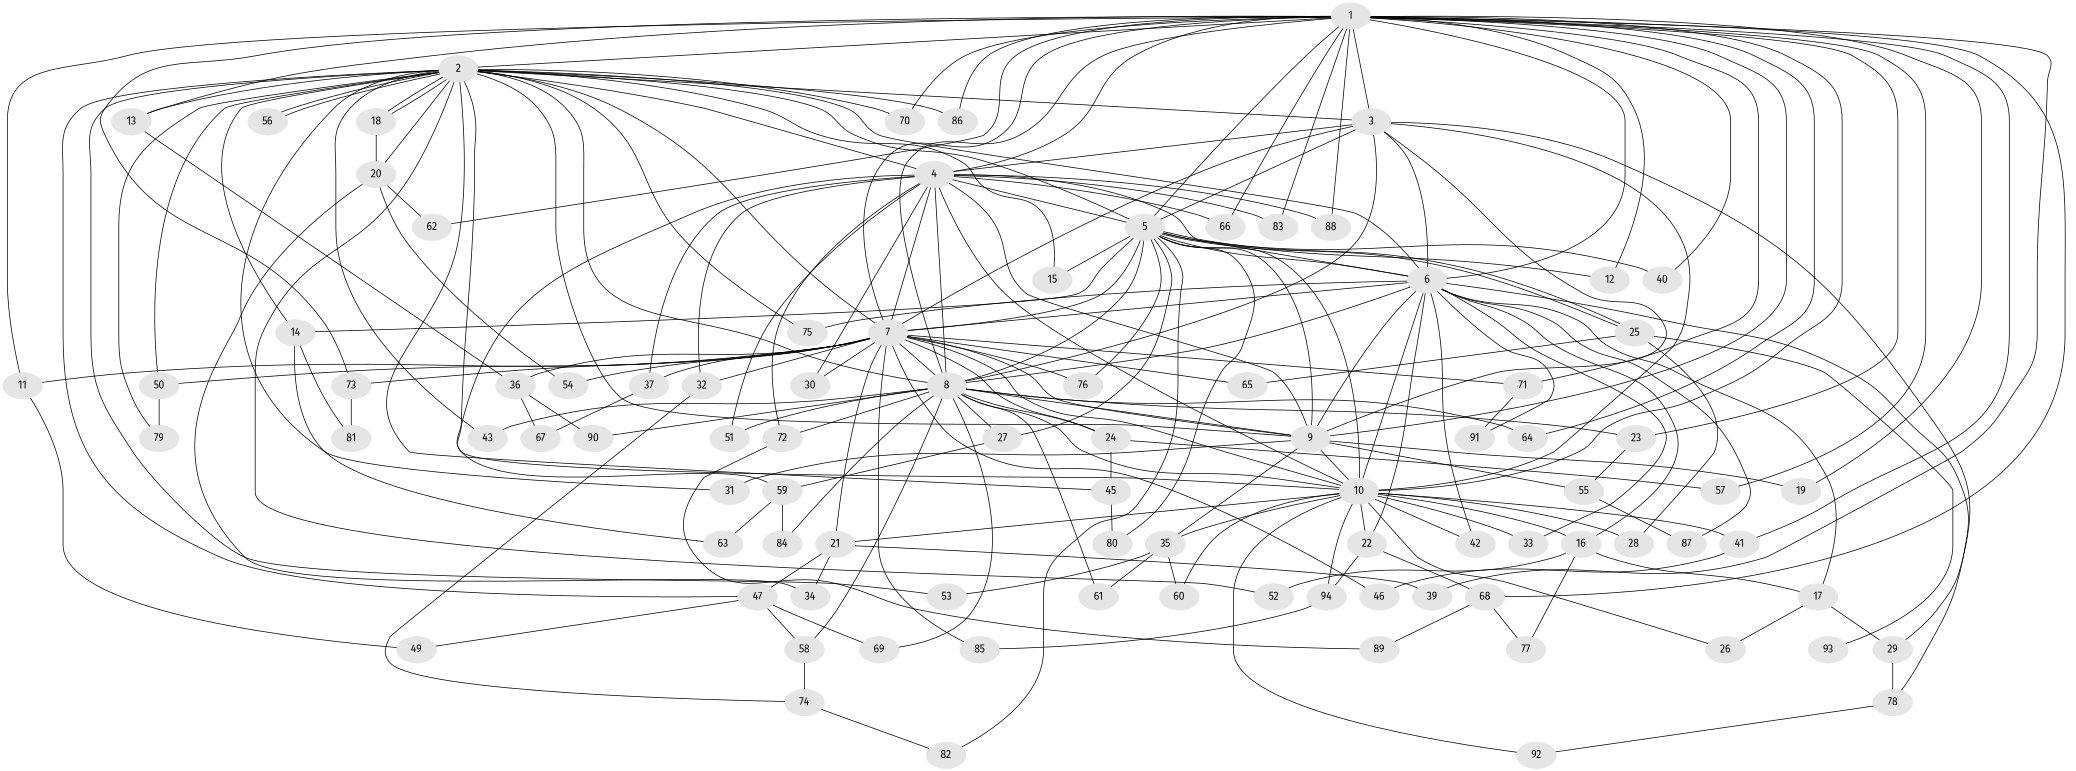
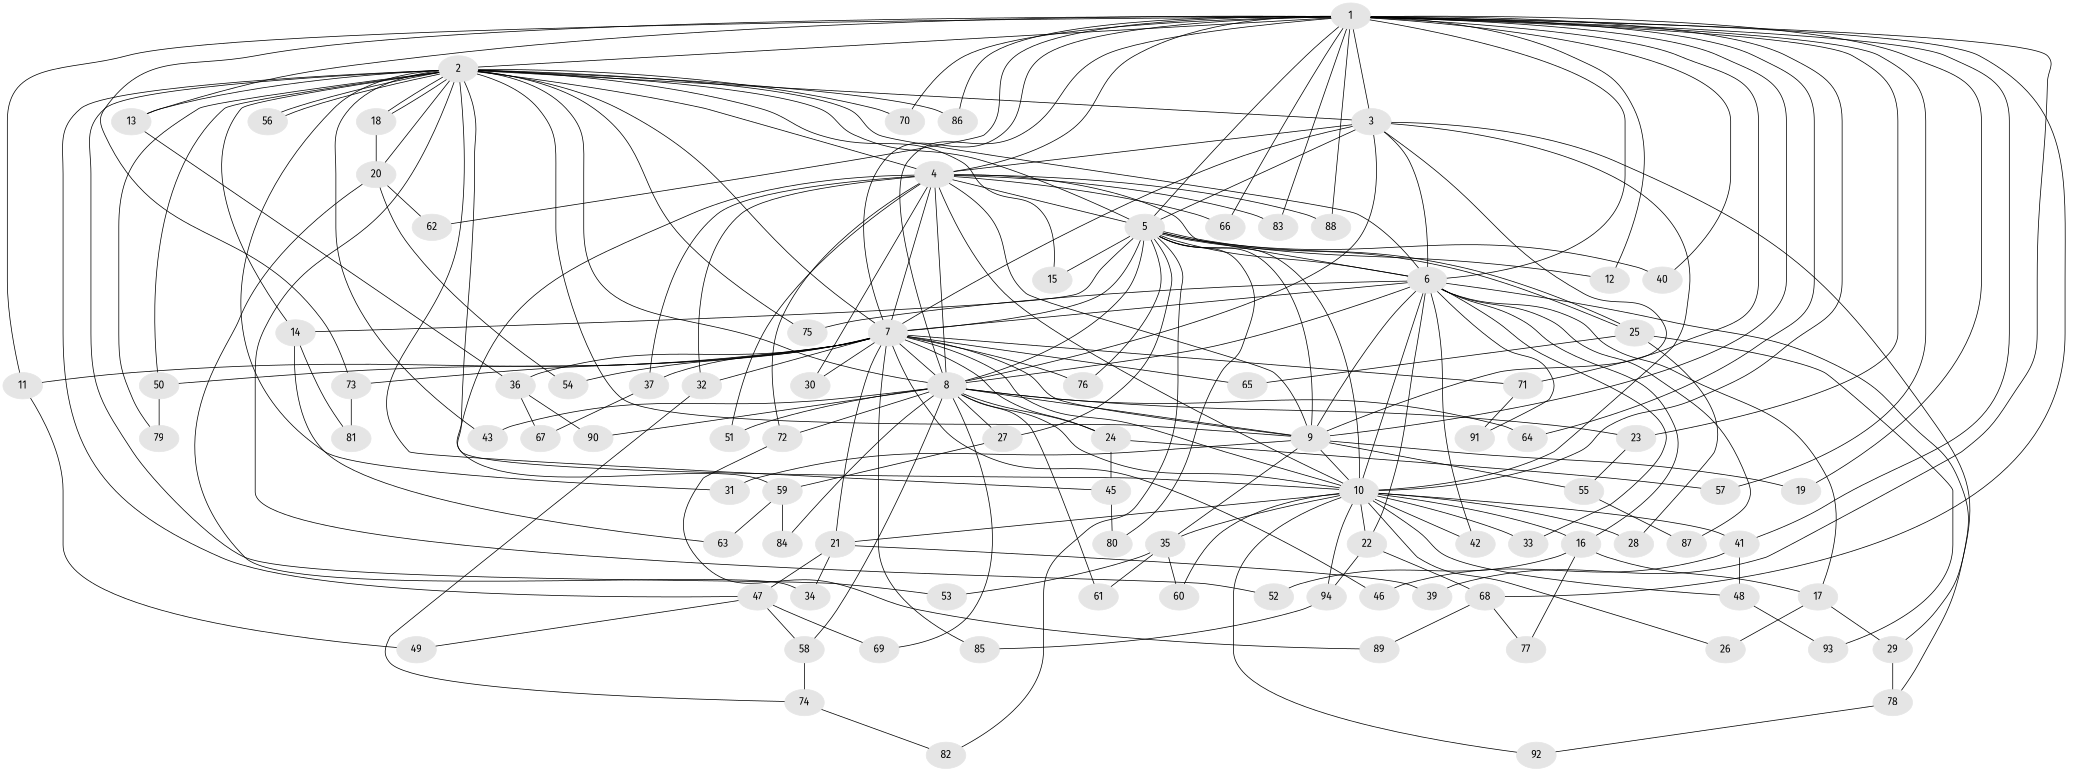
node "48": added
